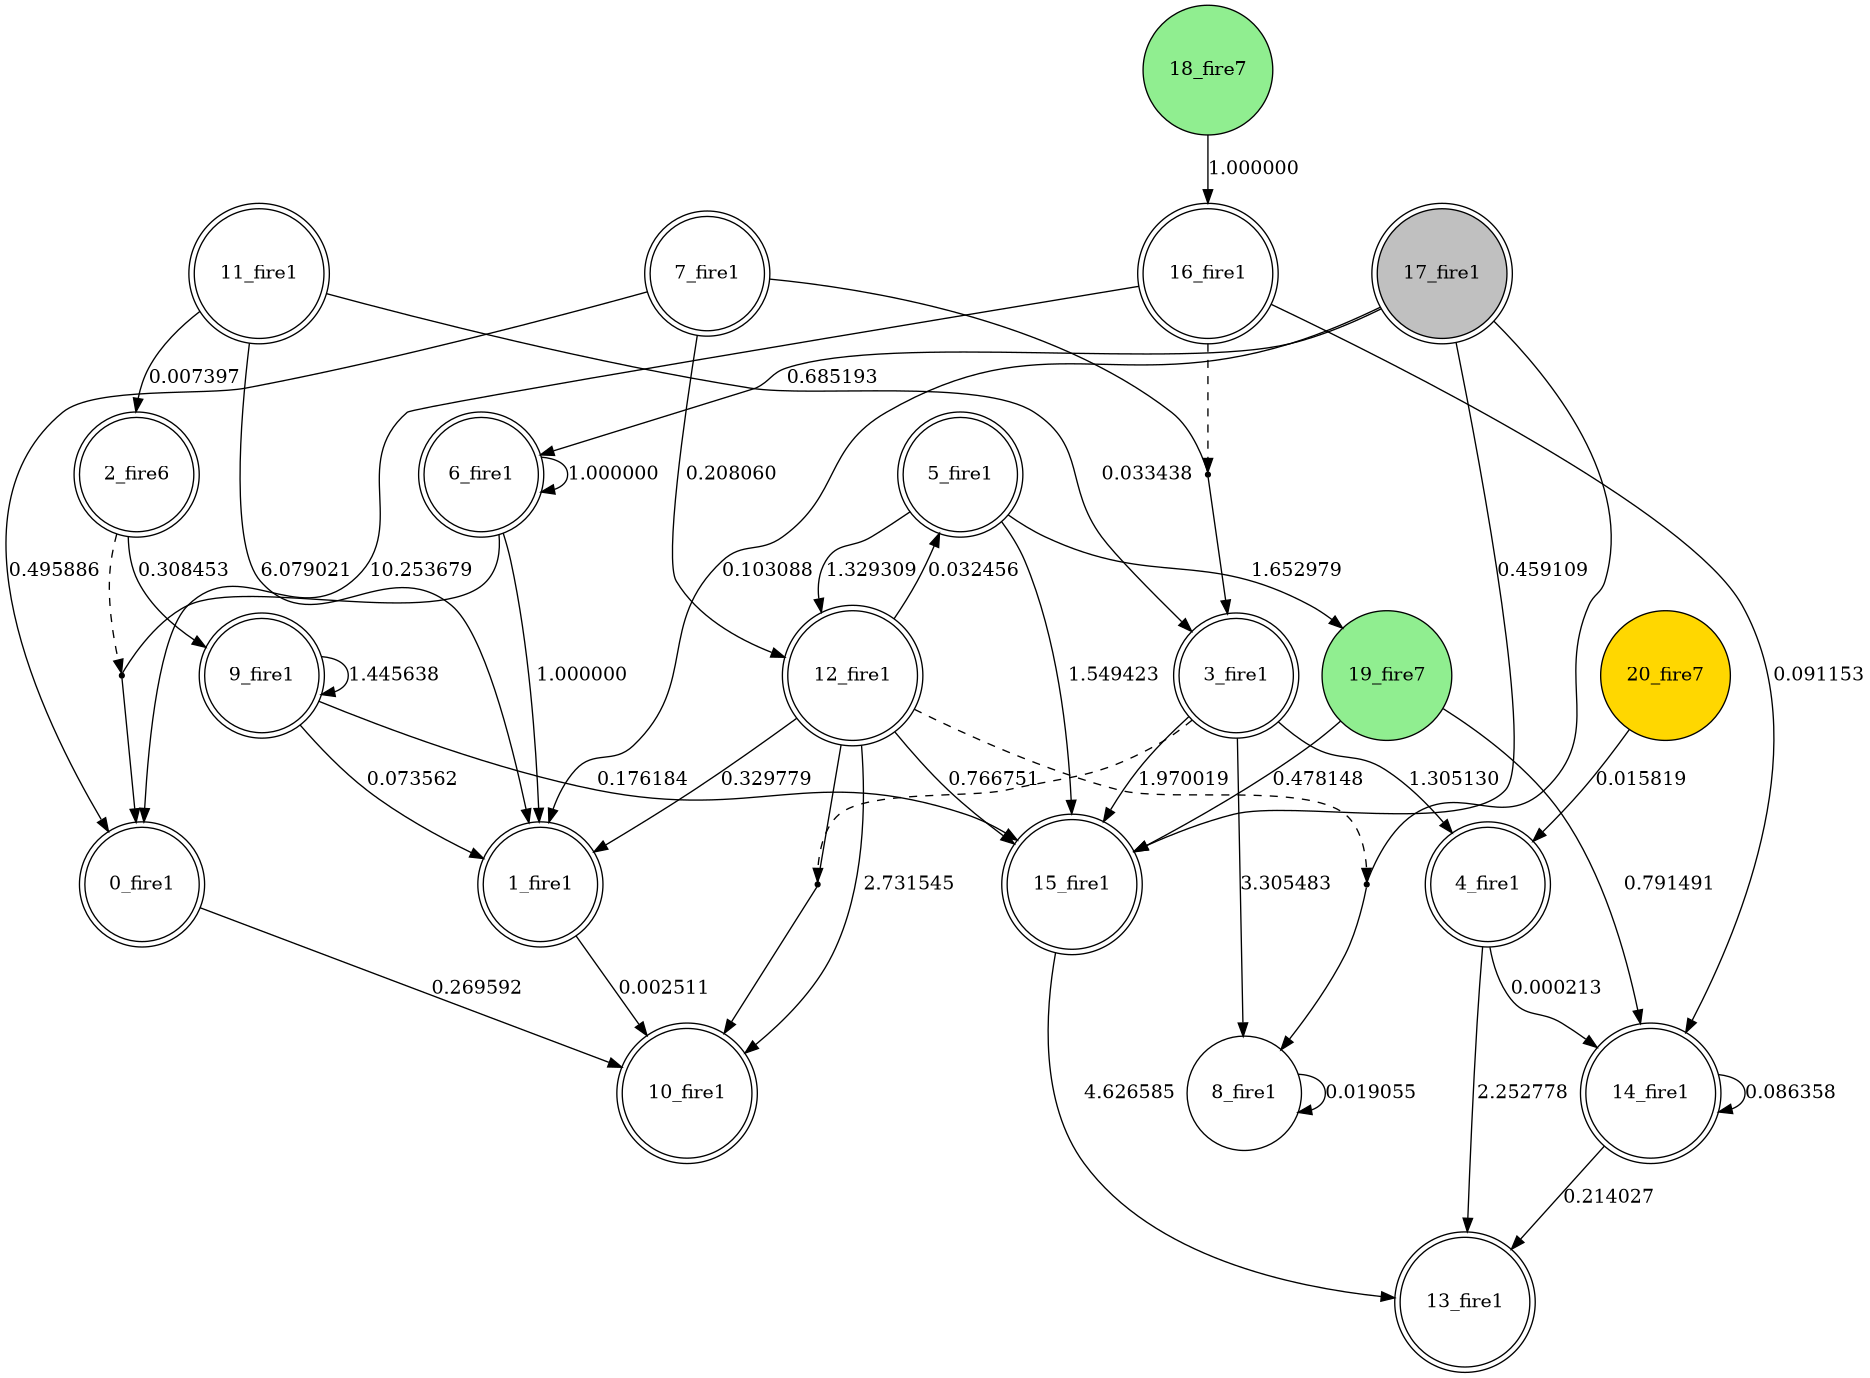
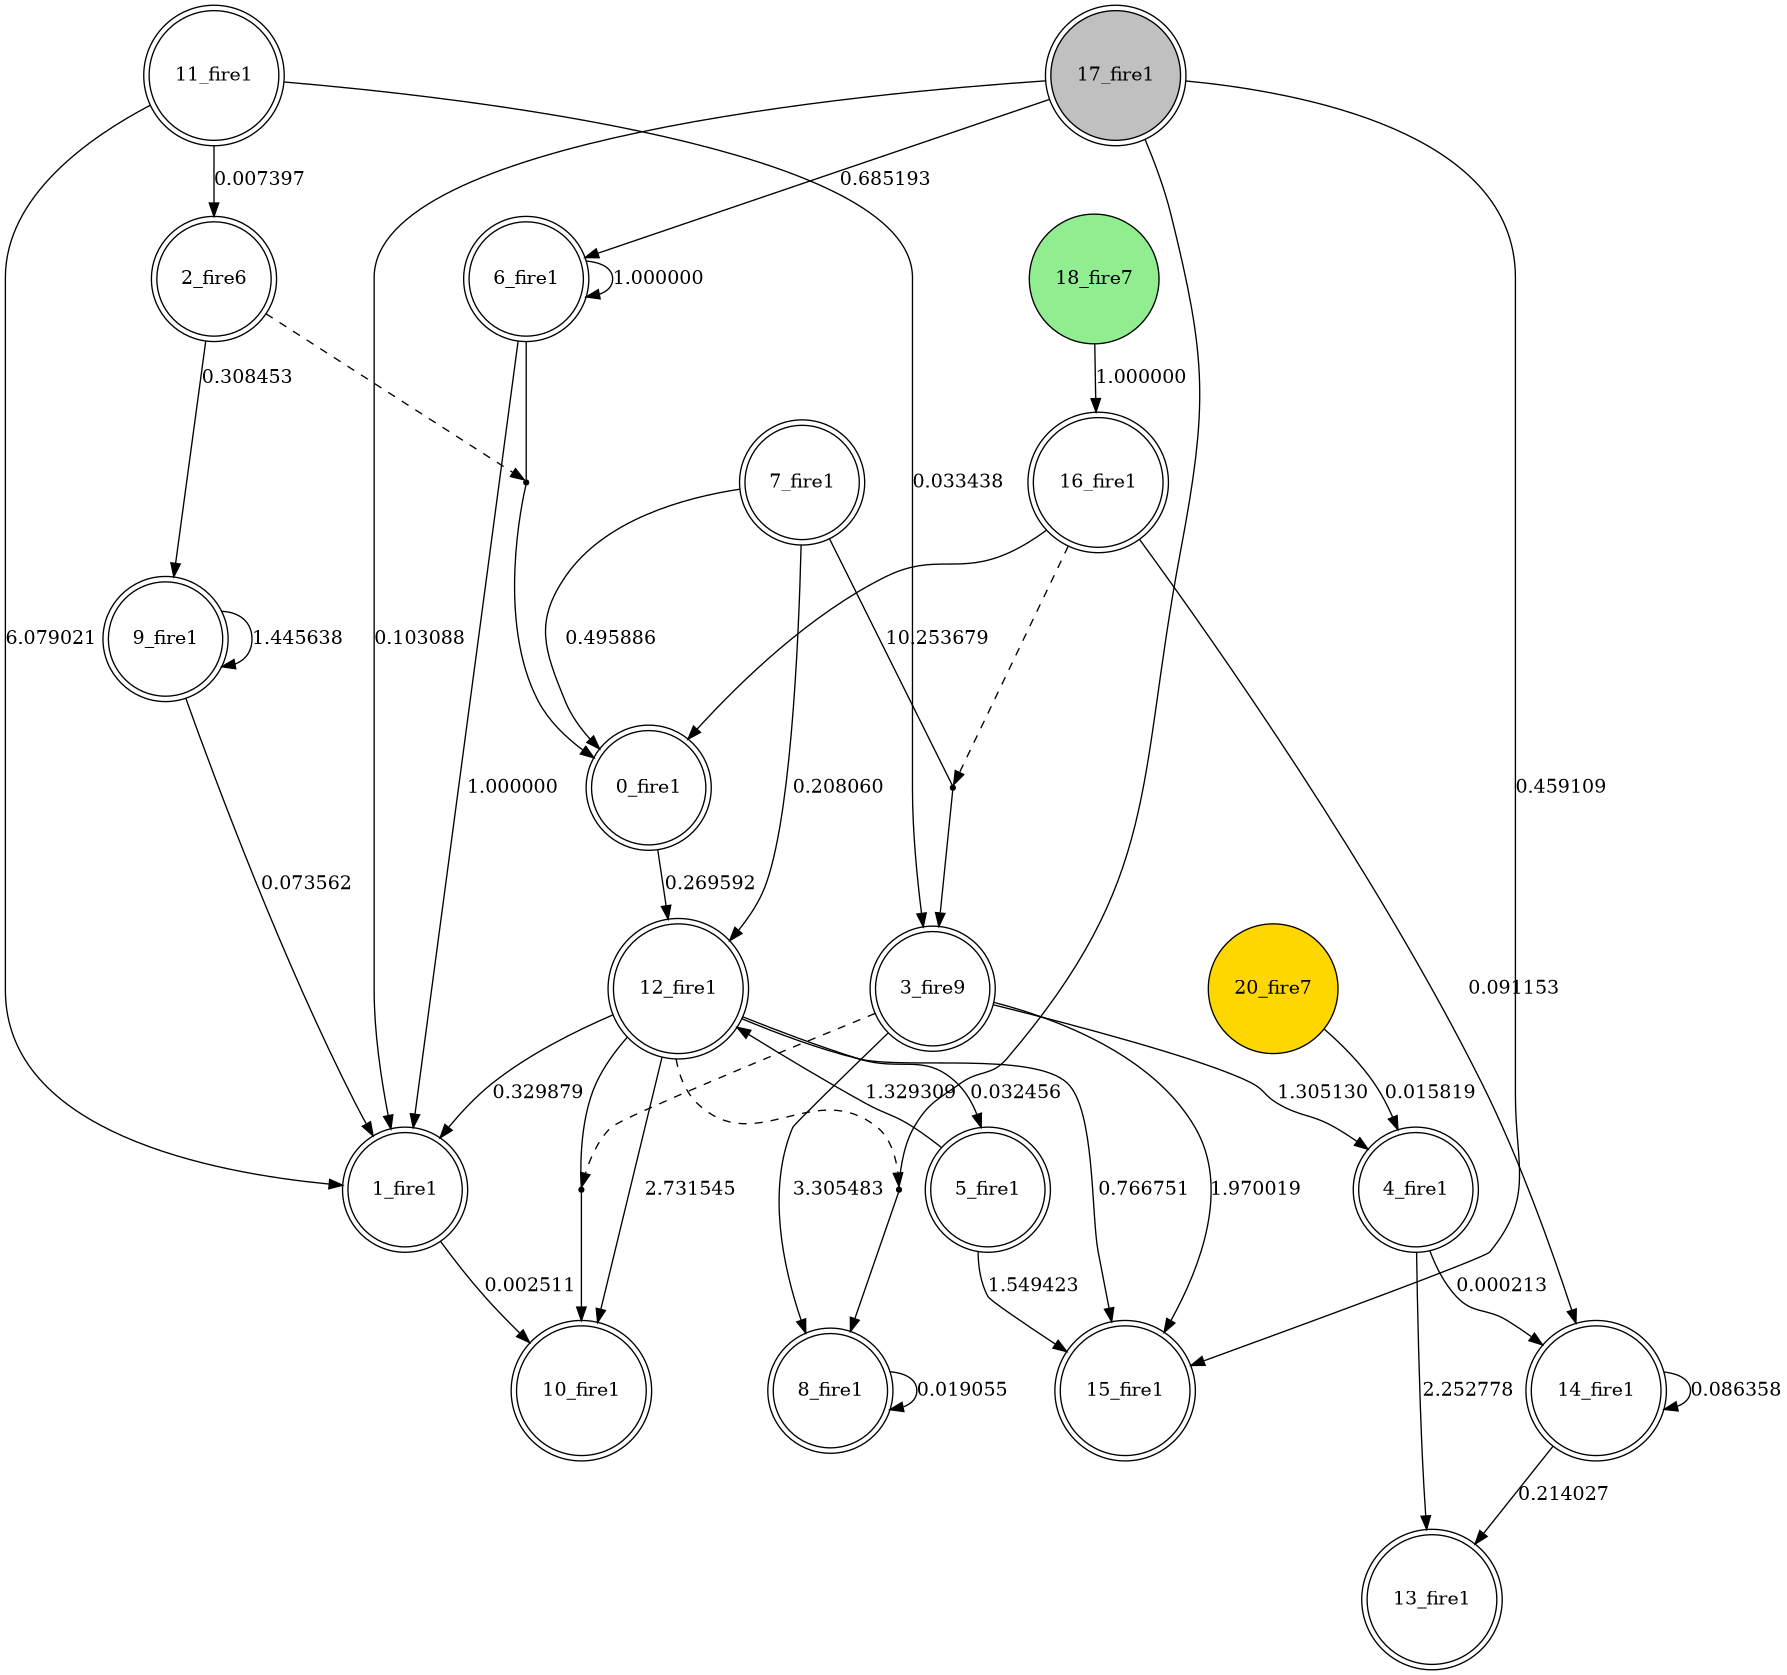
node "3_fire1": label "3_fire1" -> "3_fire9"
node "19_fire7": removed
edge "12_fire1" -> "1_fire1": label "0.329779" -> "0.329879"
edge "9_fire1" -> "15_fire1": removed, label "0.176184"
edge "0_fire1" -> "10_fire1": now "0_fire1" -> "12_fire1"
node "8_fire1": shape circle -> doublecircle
edge "15_fire1" -> "13_fire1": removed, label "4.626585"
